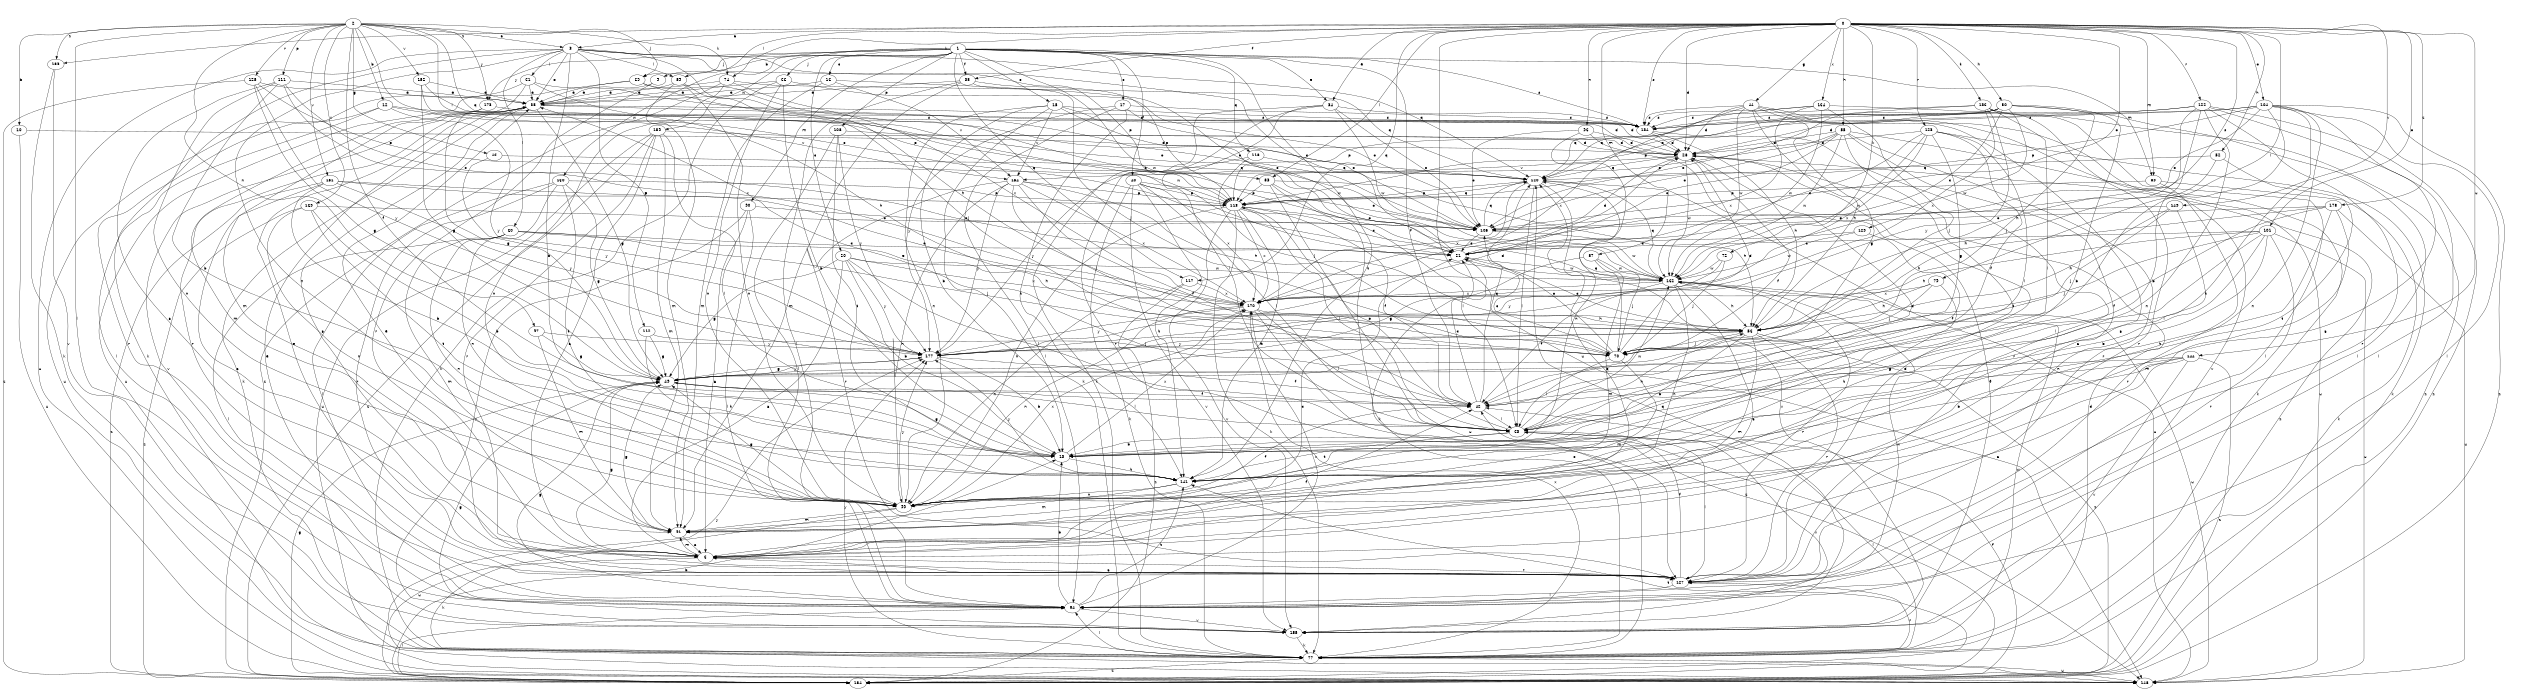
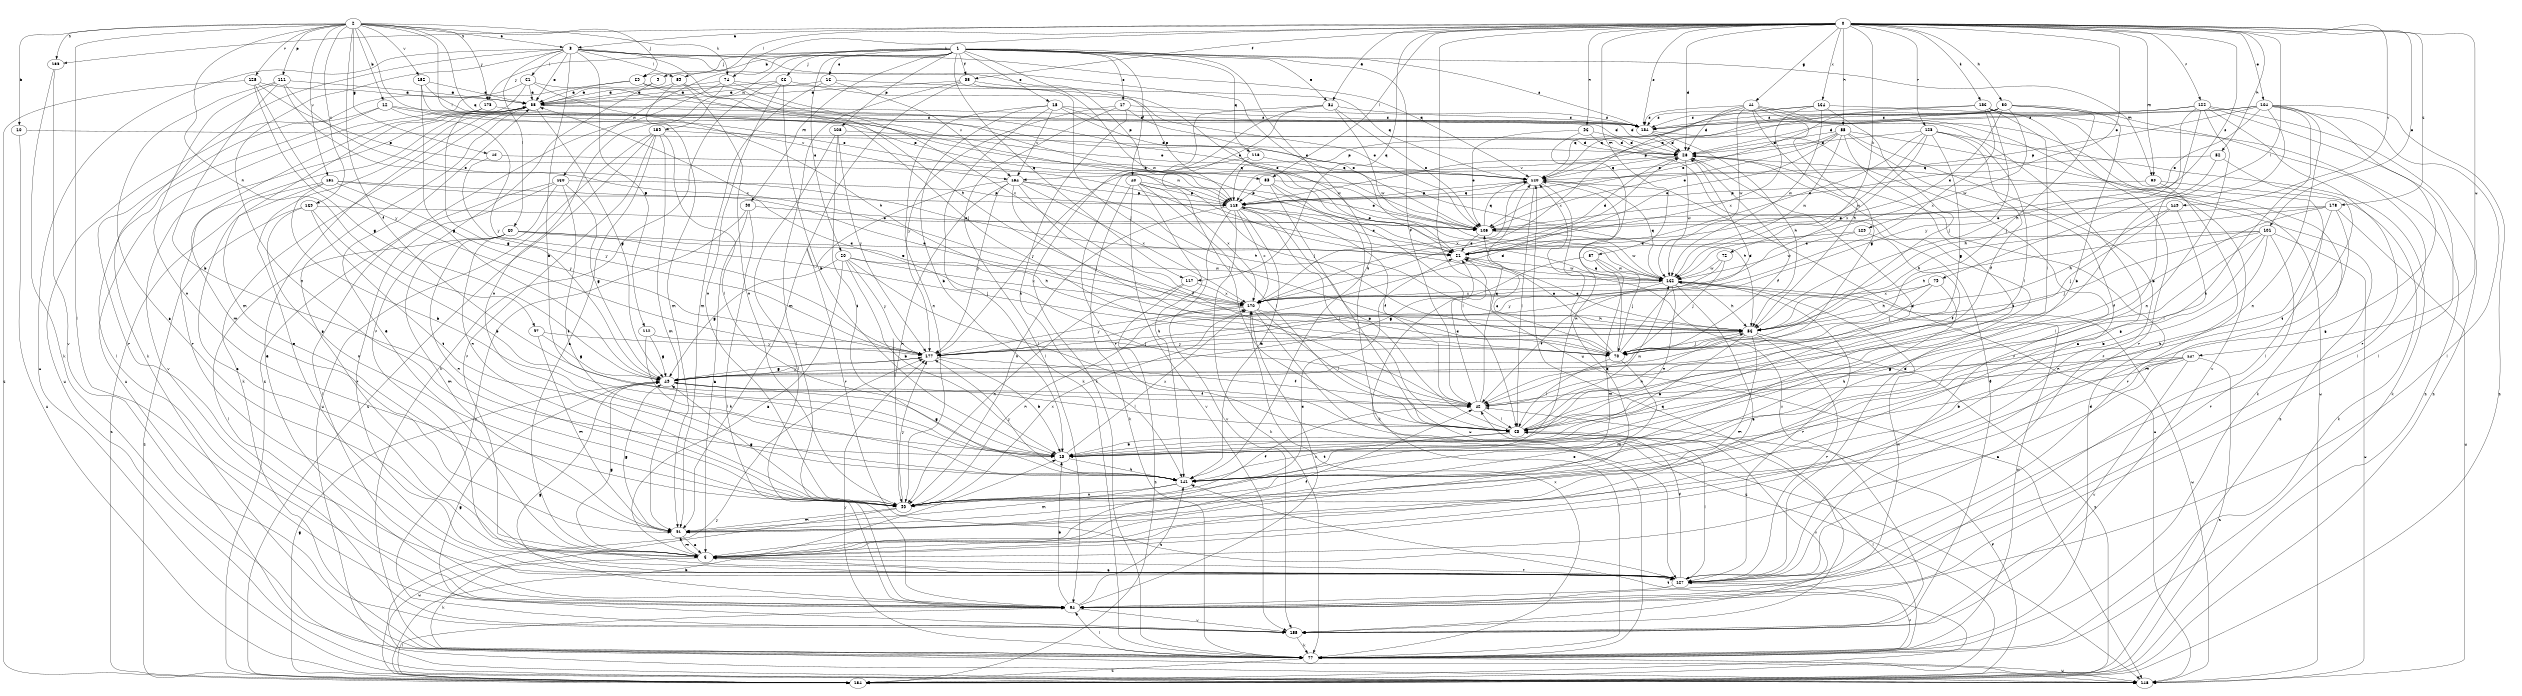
node "144": label "144" -> "147"
edge "162" -> "99": now "162" -> "13"
